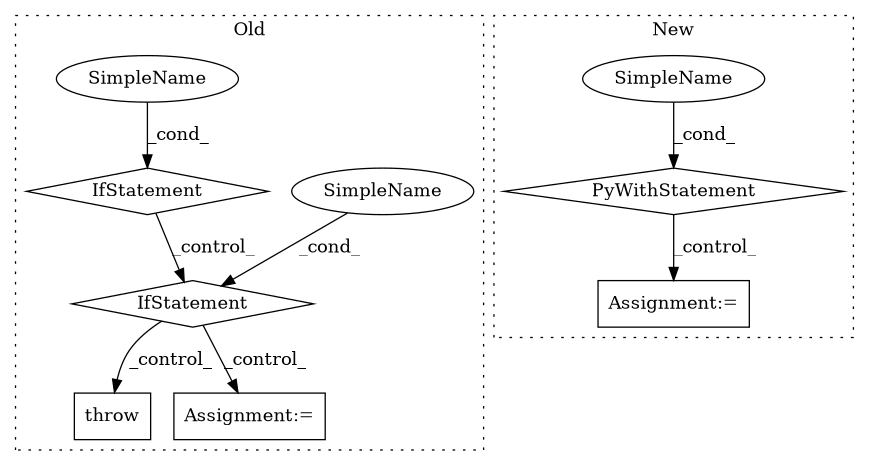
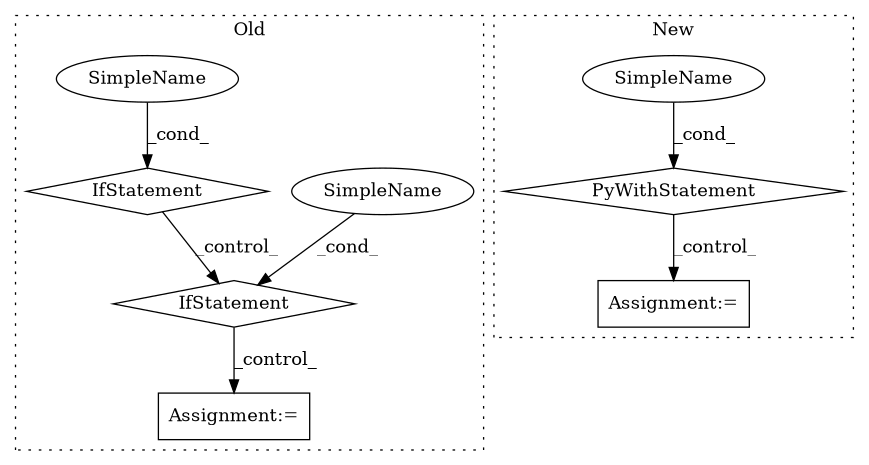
node "throw": removed
